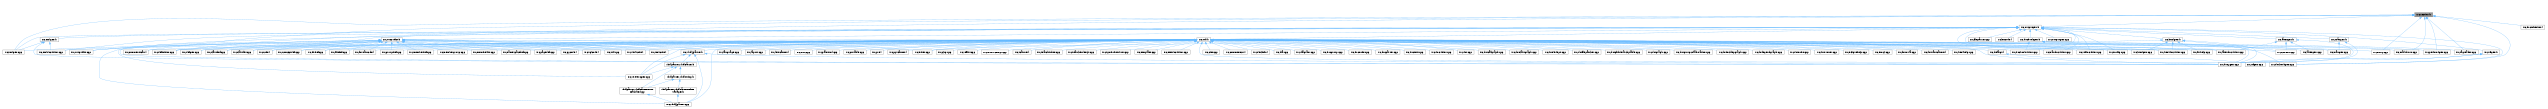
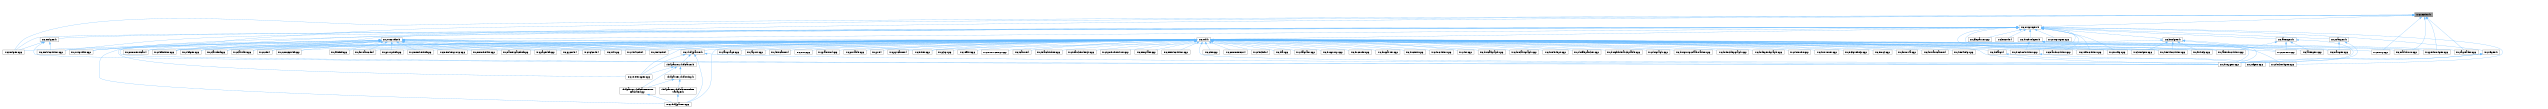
node "src/doctokenizer.l": removed
node "src/dirdef.cpp": removed
edge "src/docbookgen.cpp" -> "src/section.h": now "src/docbookgen.cpp" -> "src/docbookvisitor.cpp"
